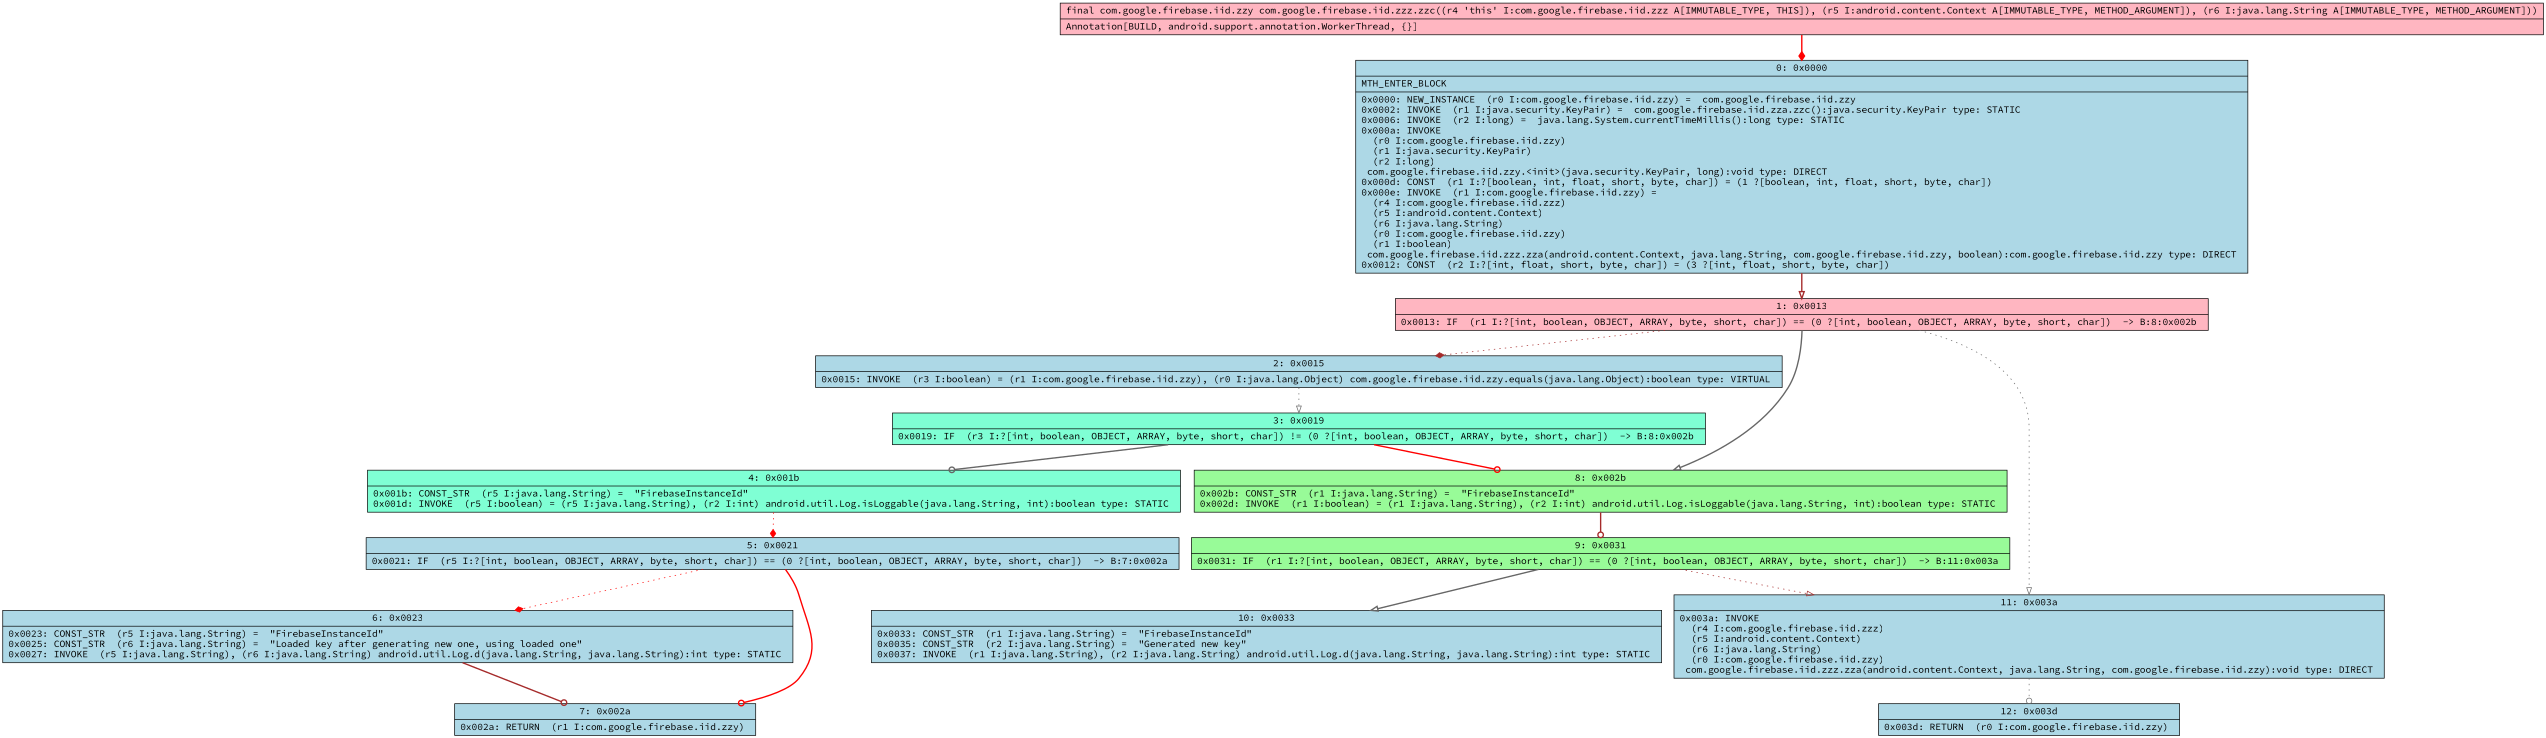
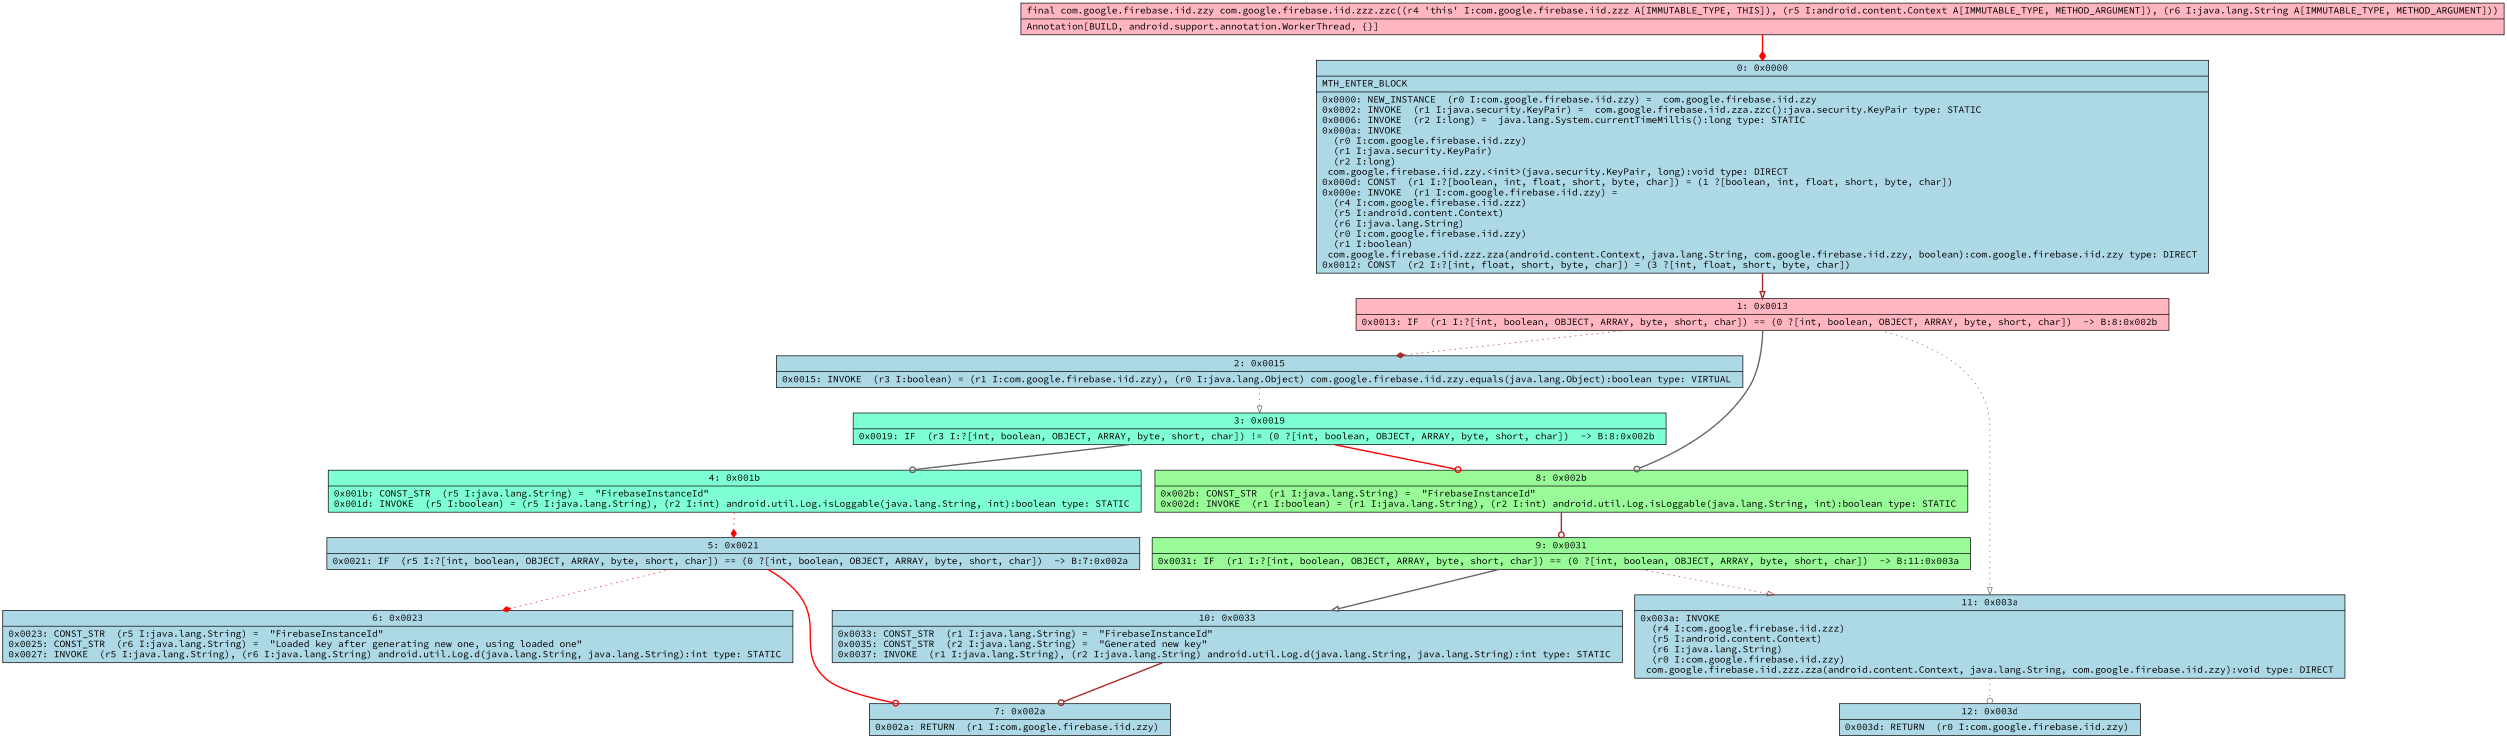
edge "1: 0x0013" -> "8: 0x002b": arrowhead onormal -> odot
edge "6: 0x0023" -> "7: 0x002a": now "10: 0x0033" -> "7: 0x002a"
